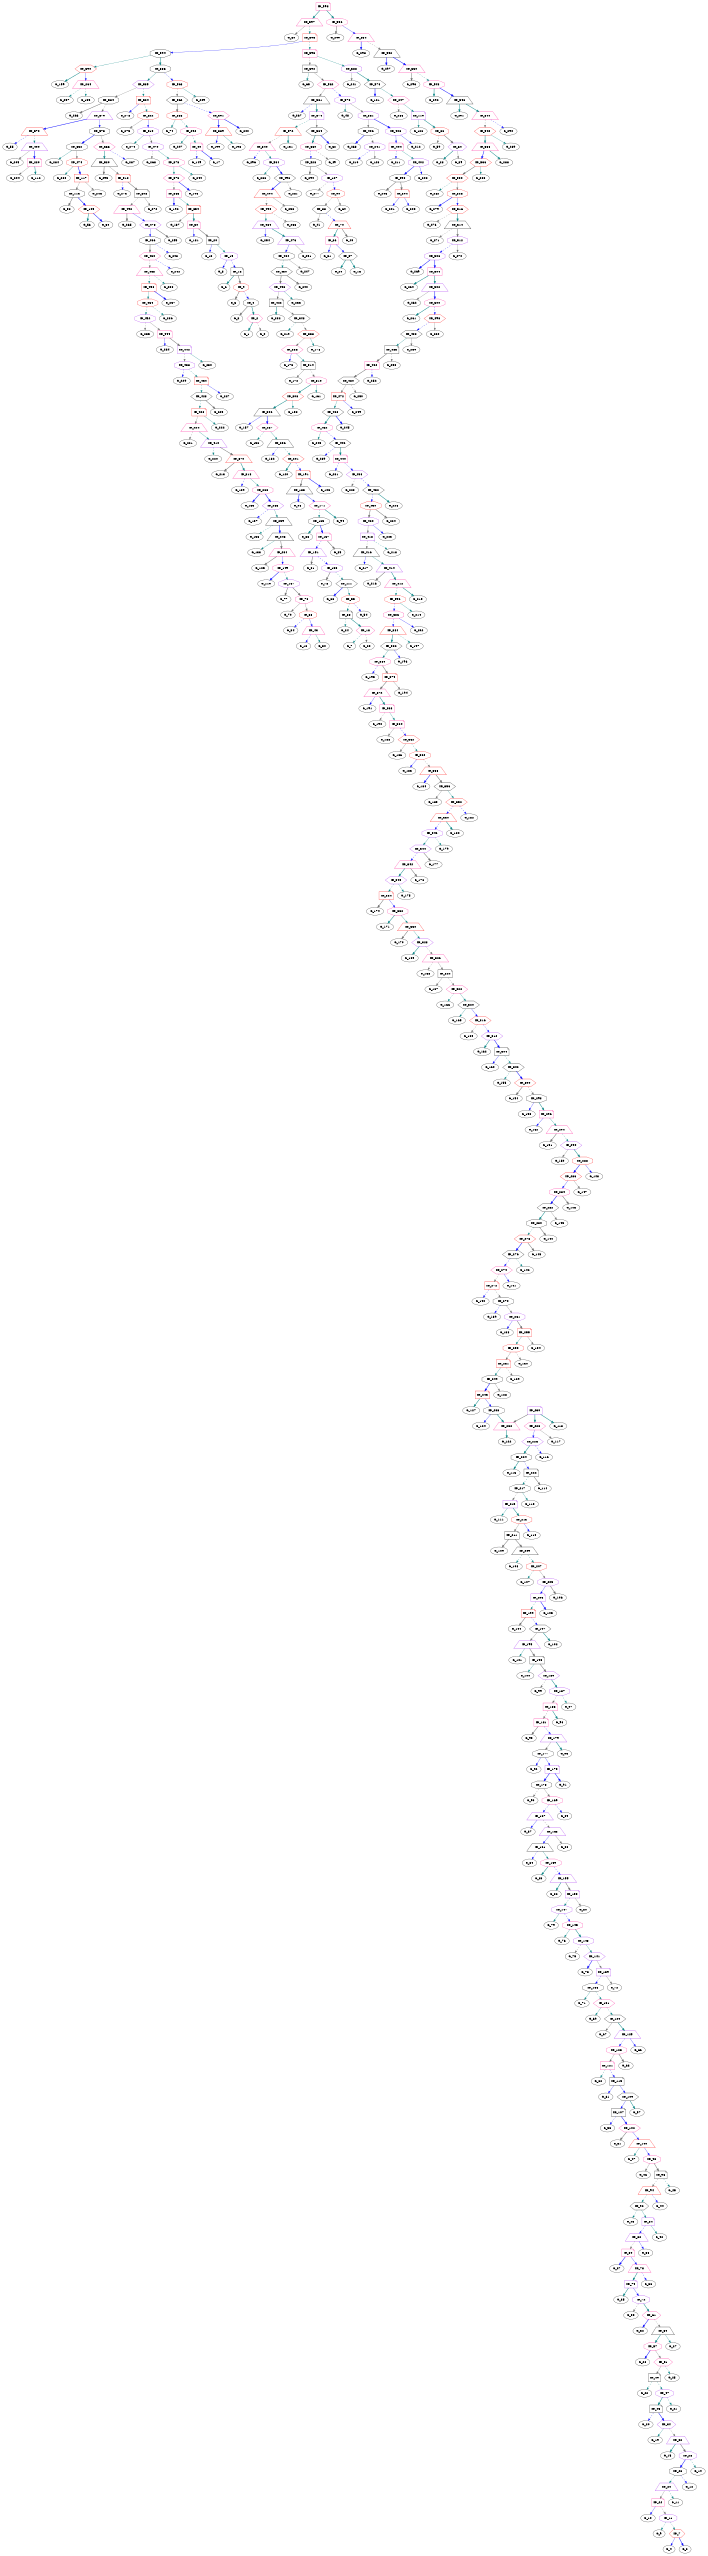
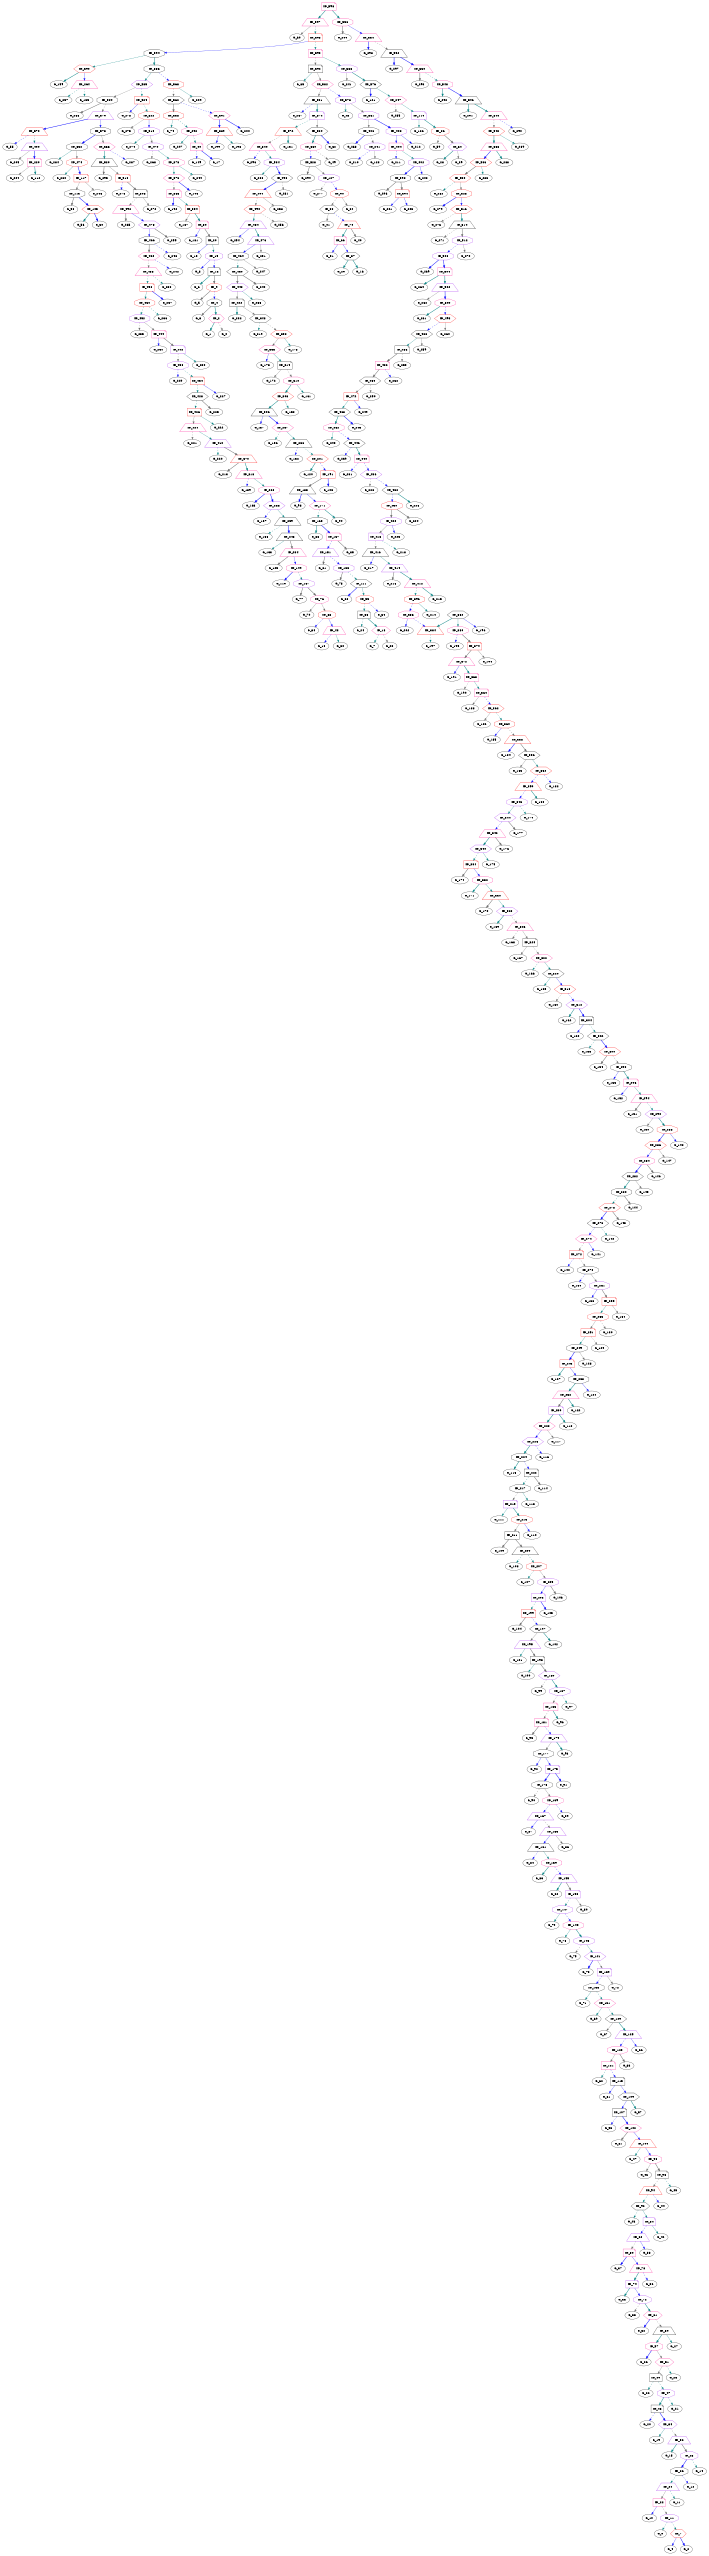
edge "ID_384" -> "ID_382": reversed
edge "ID_230" -> "ID_232": reversed
